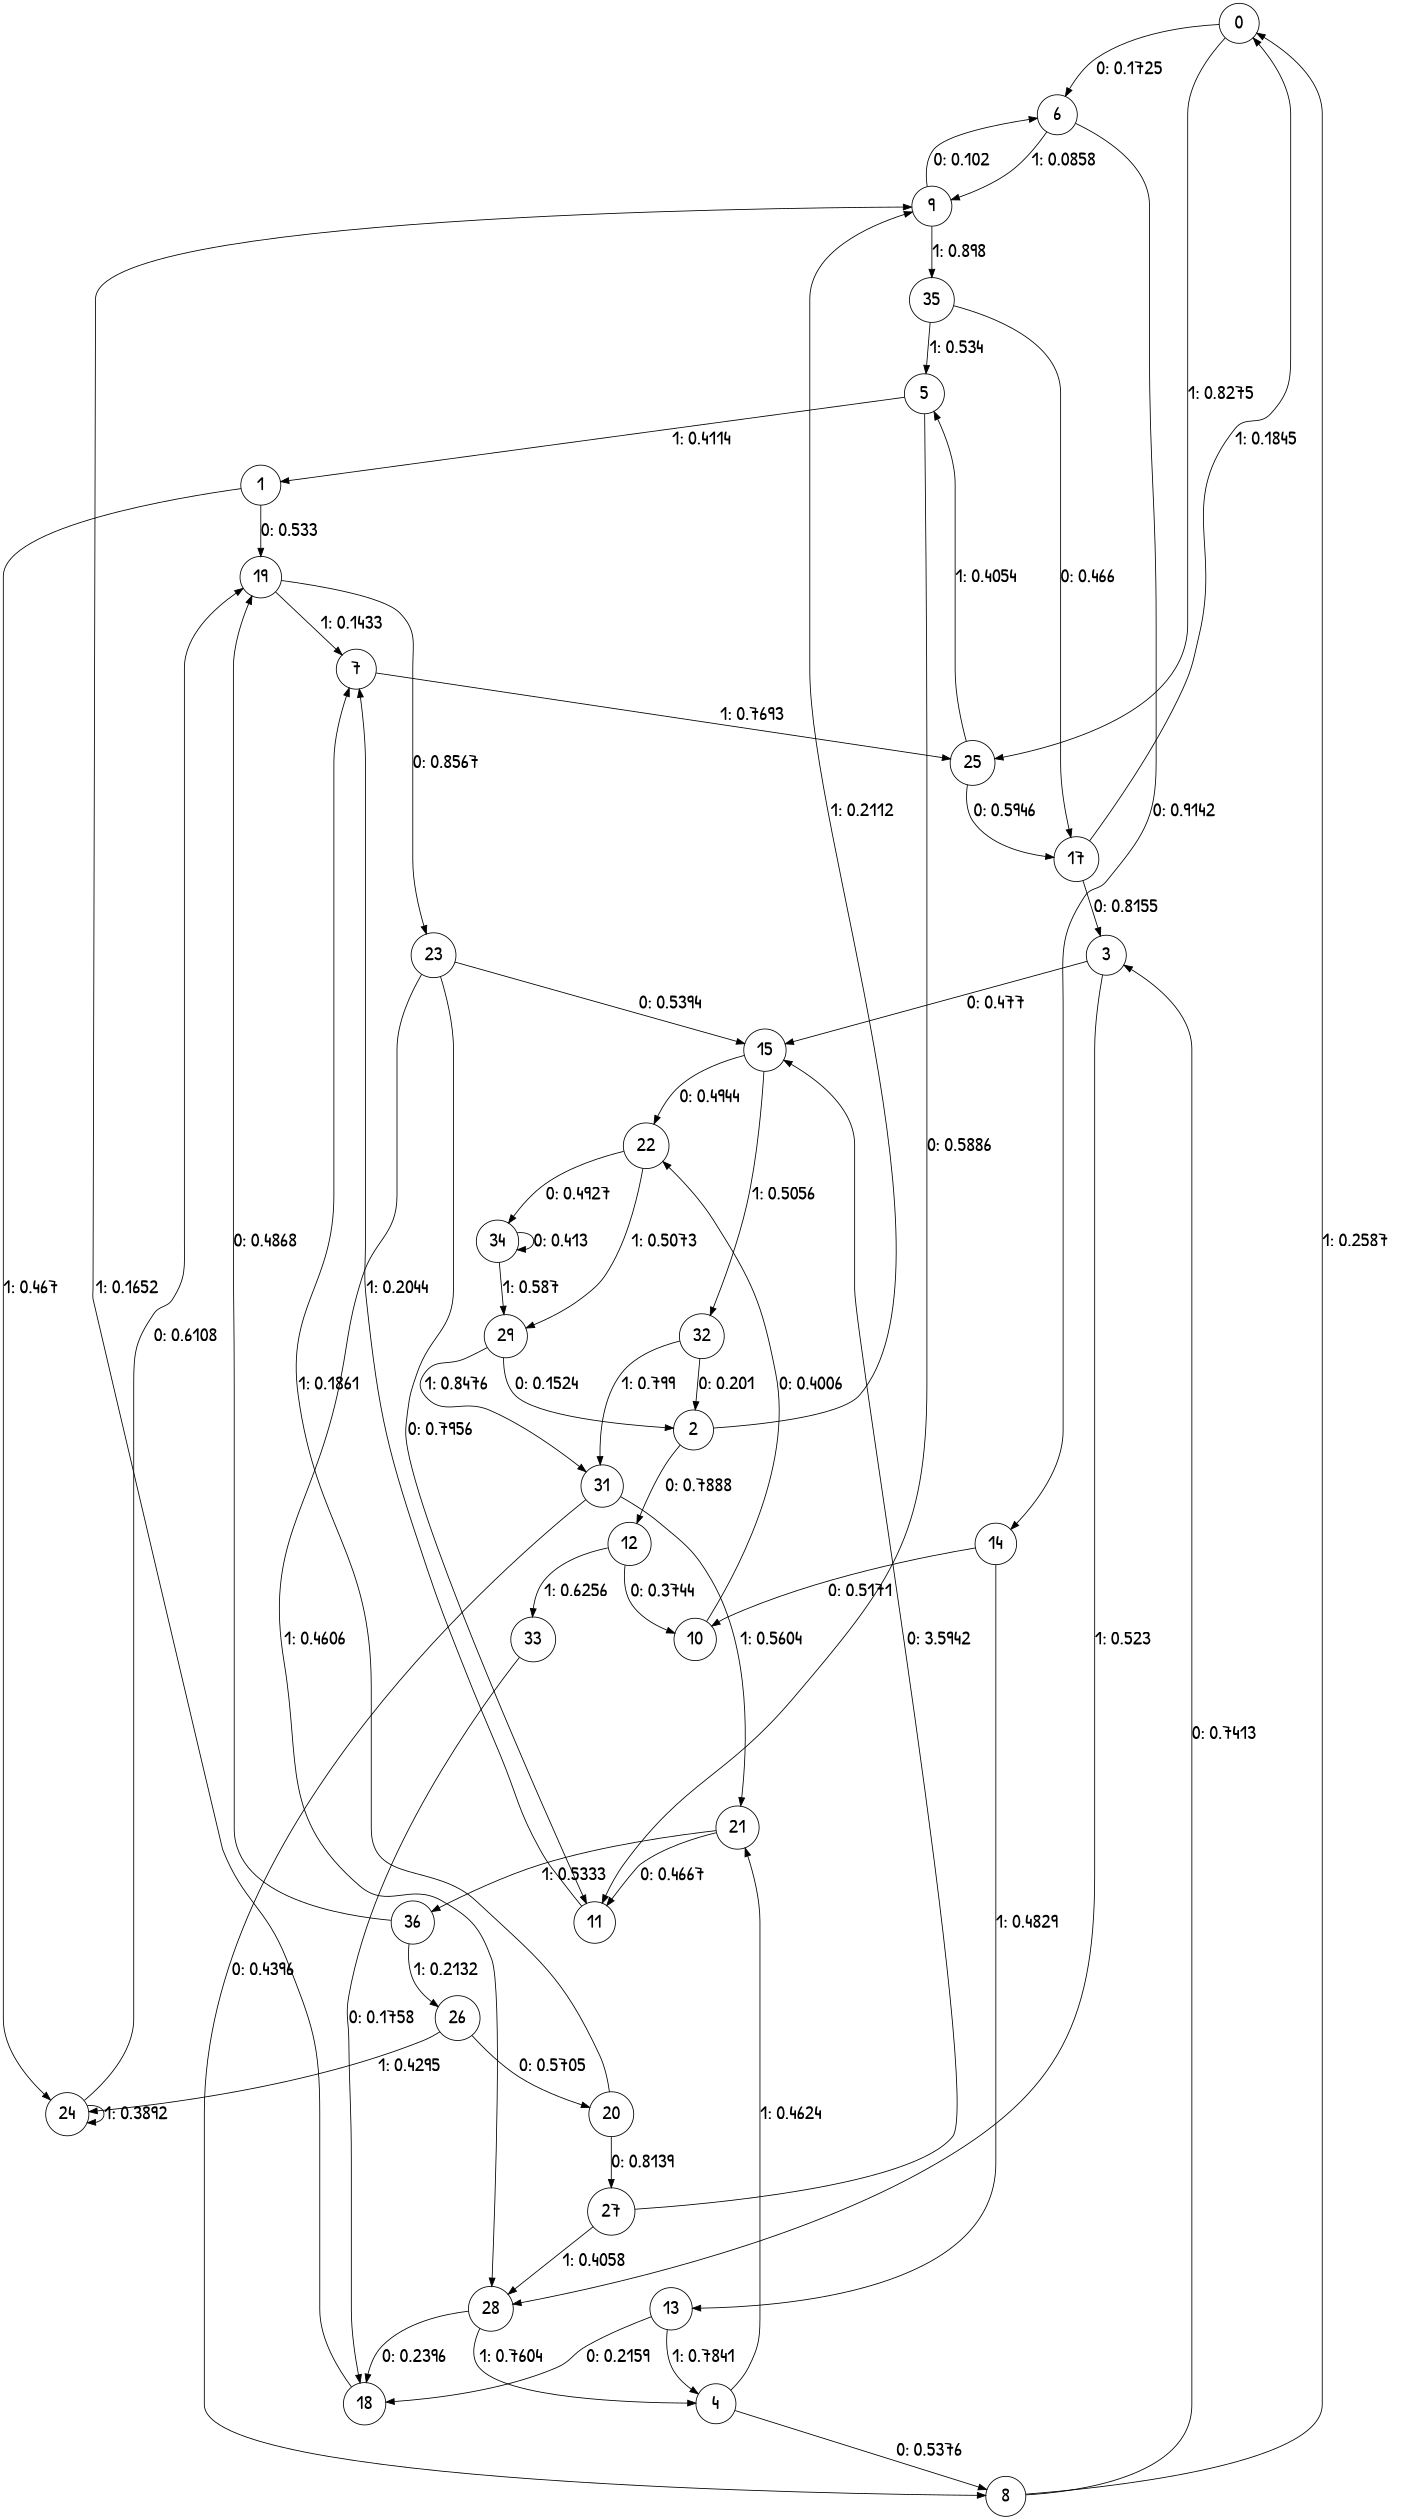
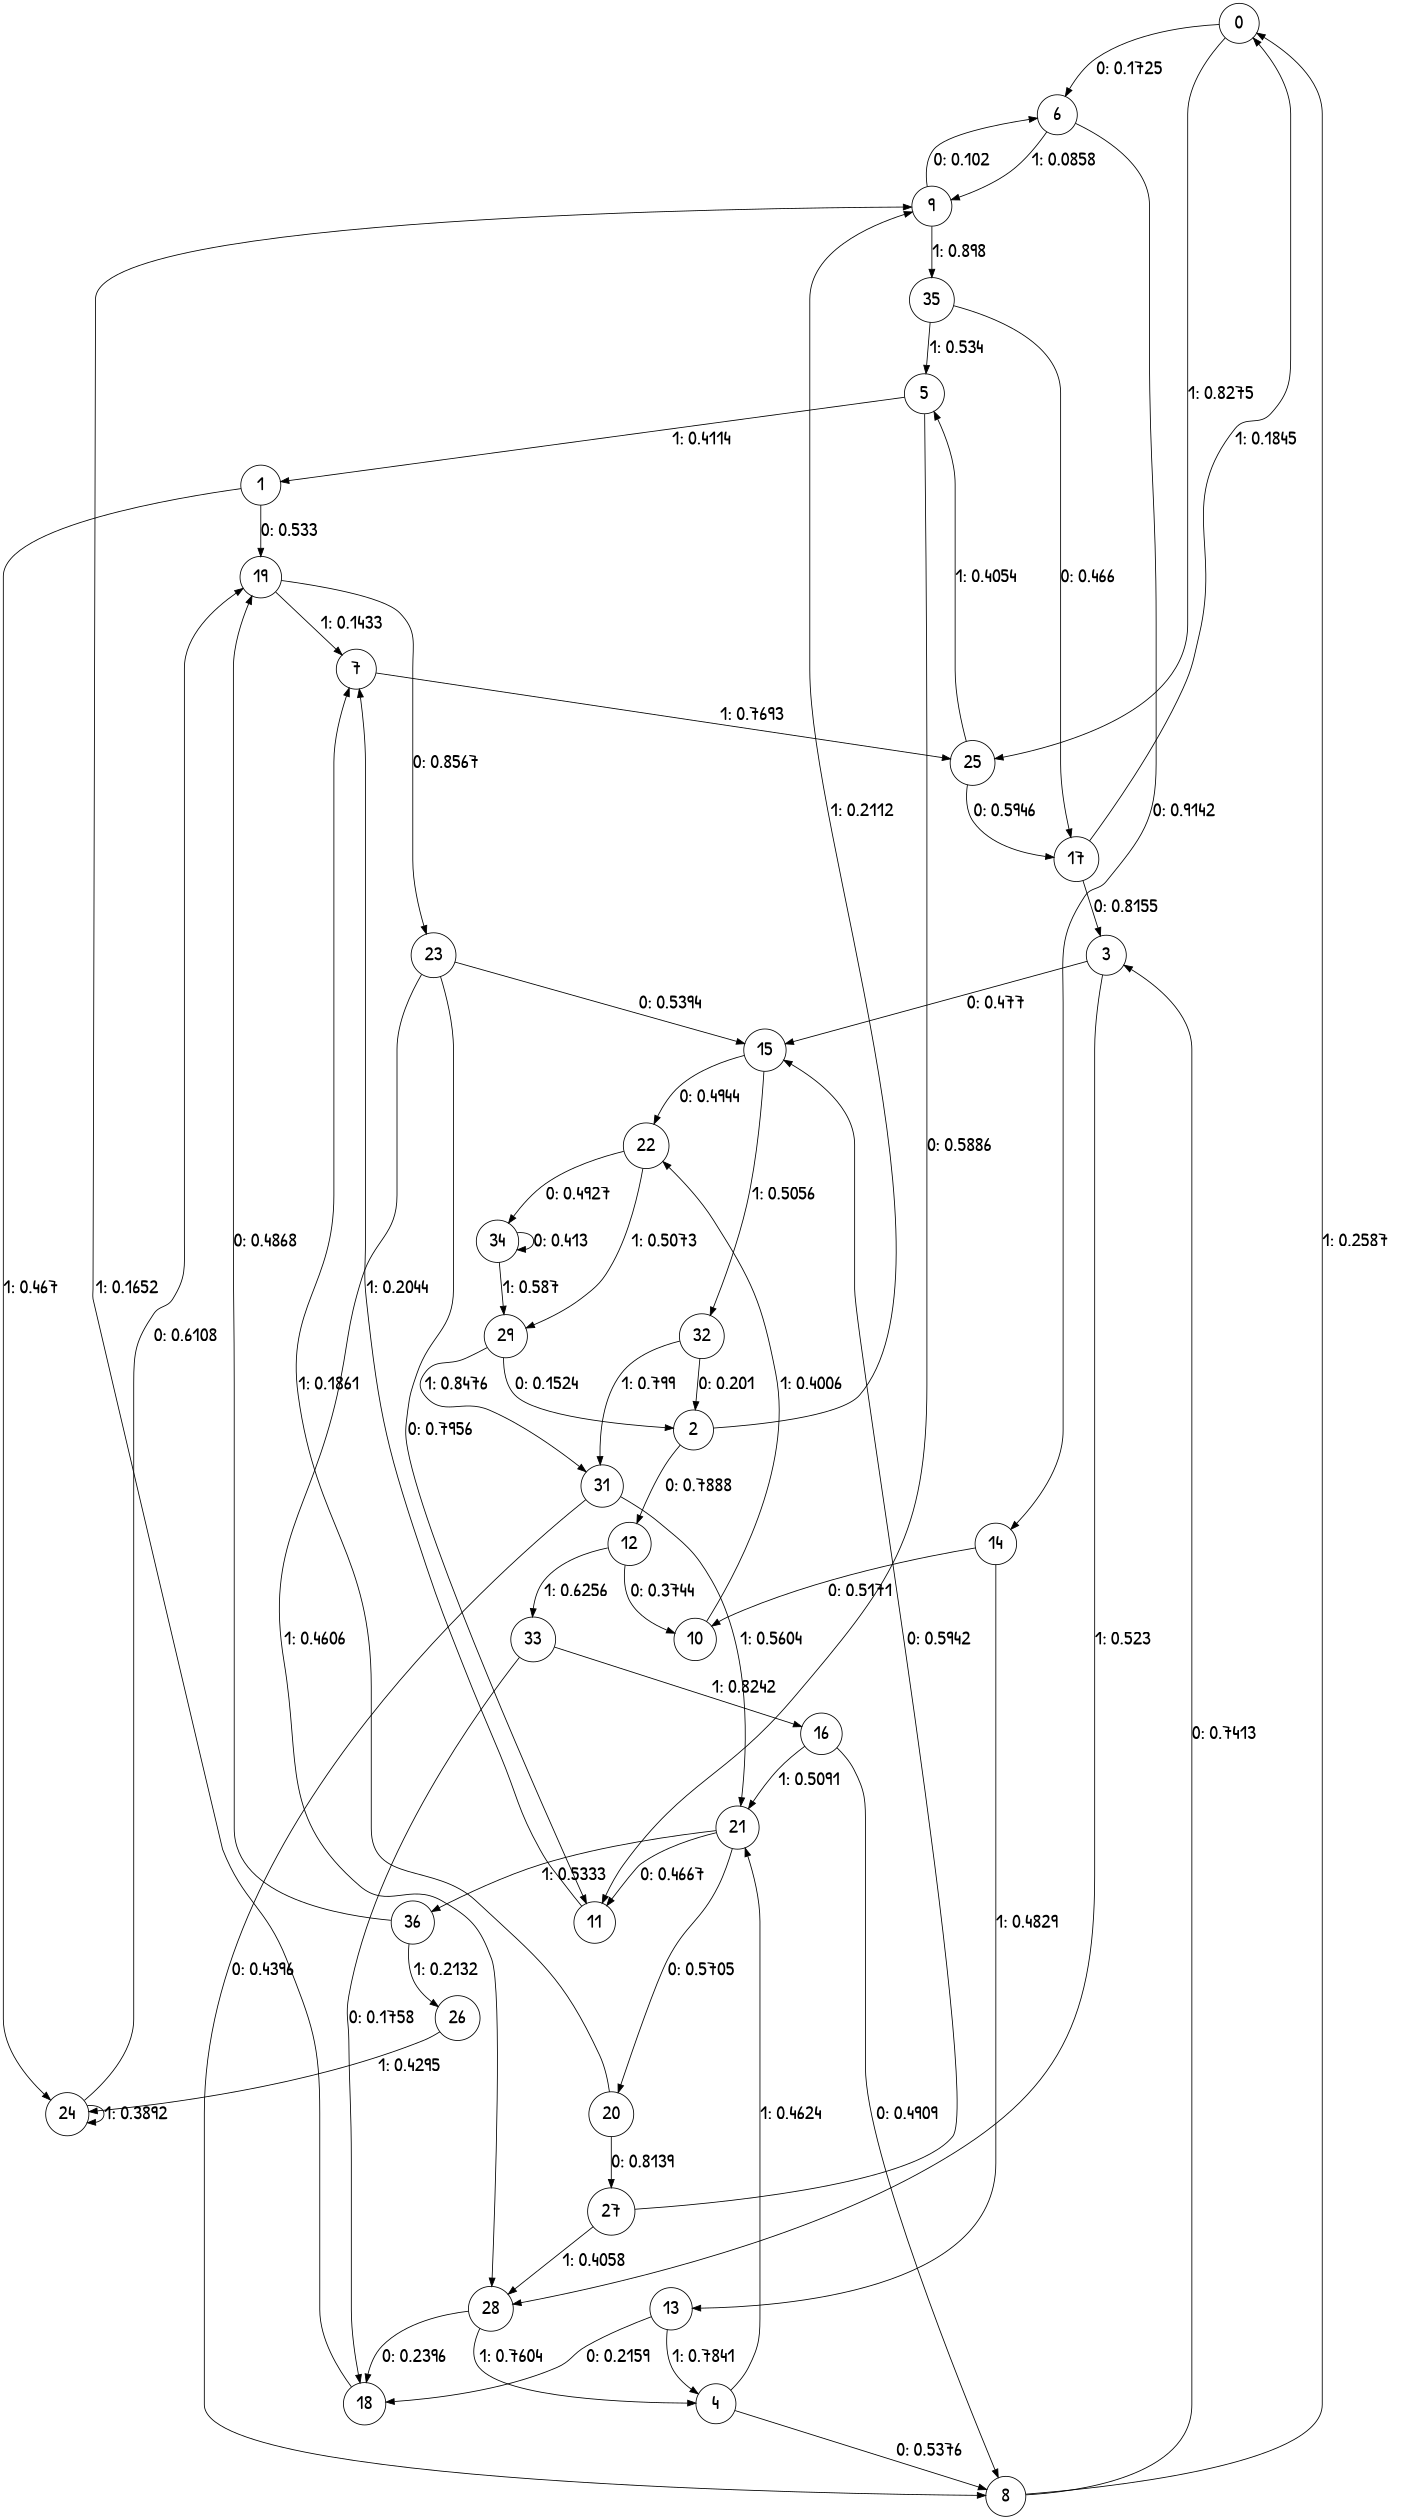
edge "10" -> "22": label "0: 0.4006   " -> "1: 0.4006   "
edge "27" -> "15": label "0: 3.5942   " -> "0: 0.5942   "
node "16": added
edge "26" -> "20": now "21" -> "20"
